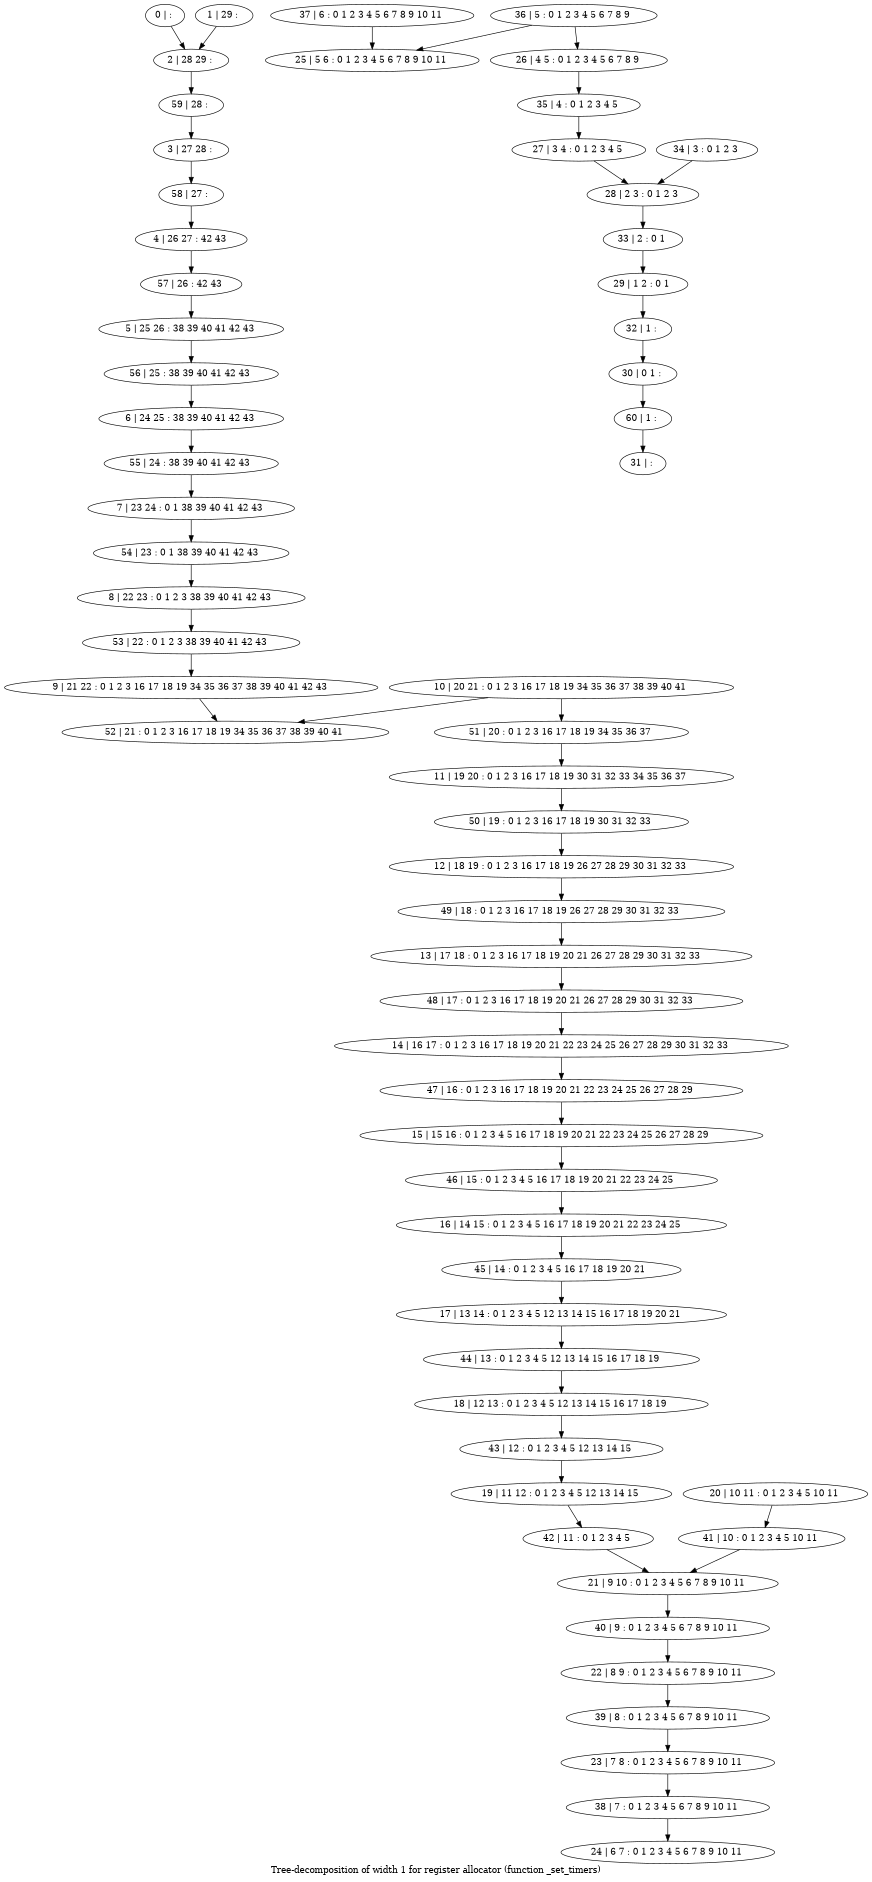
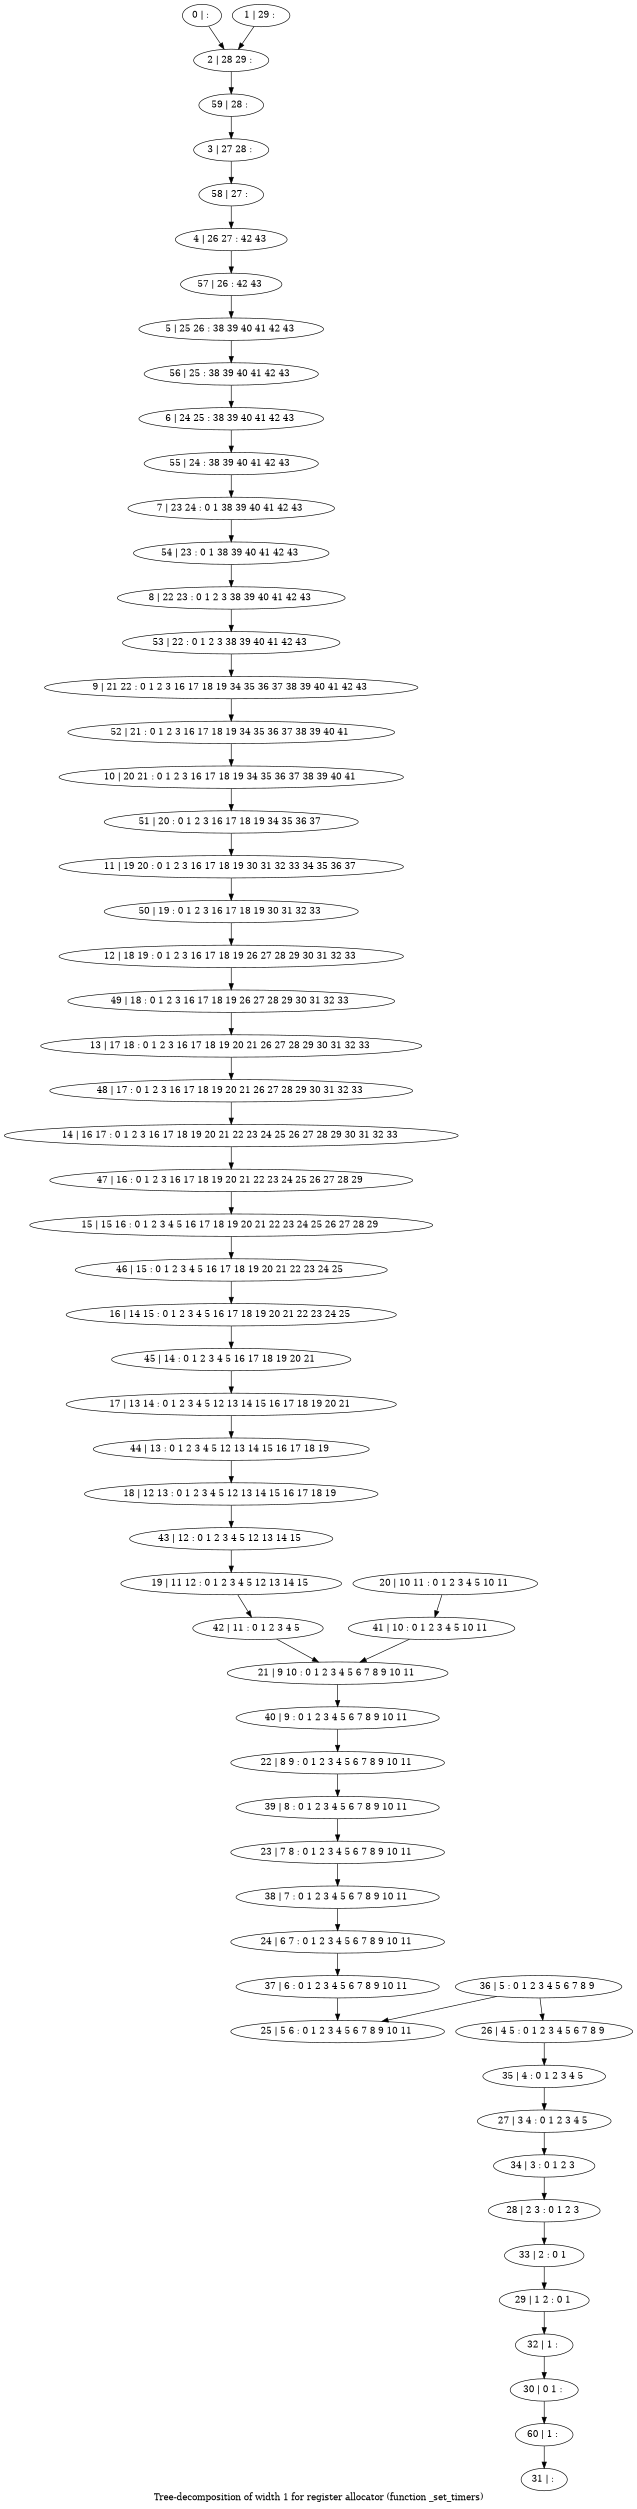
edge "27 | 3 4 : 0 1 2 3 4 5" -> "28 | 2 3 : 0 1 2 3": now "27 | 3 4 : 0 1 2 3 4 5" -> "34 | 3 : 0 1 2 3"
edge "10 | 20 21 : 0 1 2 3 16 17 18 19 34 35 36 37 38 39 40 41" -> "52 | 21 : 0 1 2 3 16 17 18 19 34 35 36 37 38 39 40 41": reversed
edge "24 | 6 7 : 0 1 2 3 4 5 6 7 8 9 10 11" -> "37 | 6 : 0 1 2 3 4 5 6 7 8 9 10 11": added
